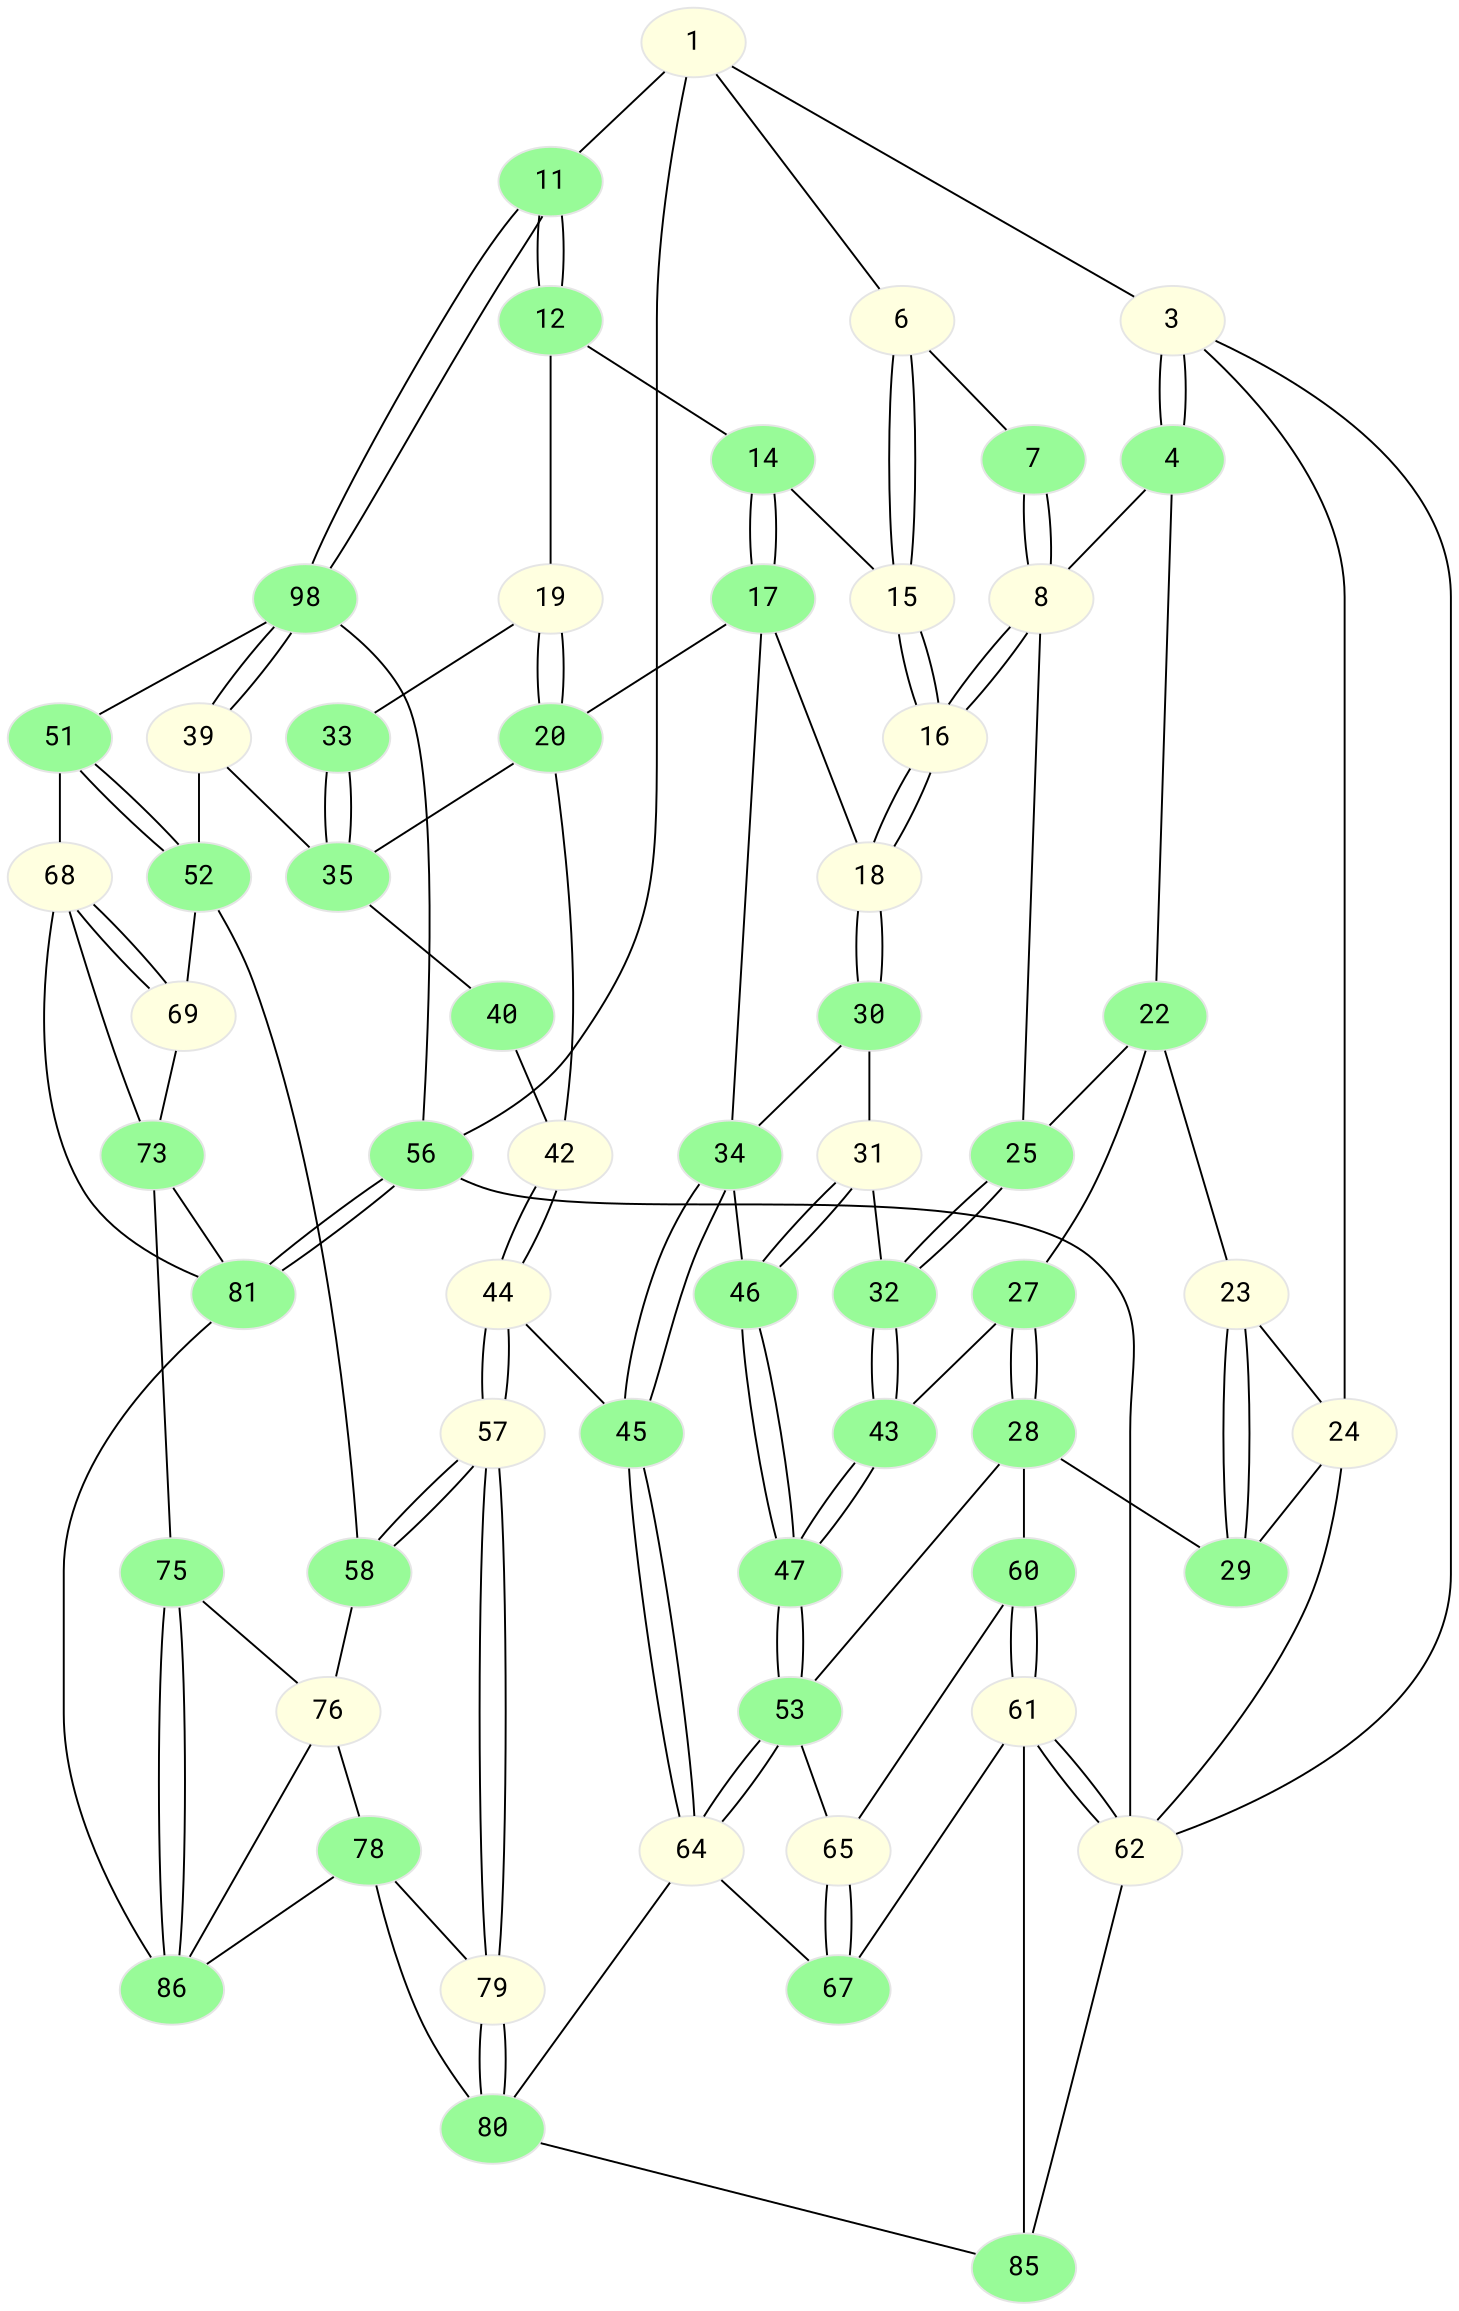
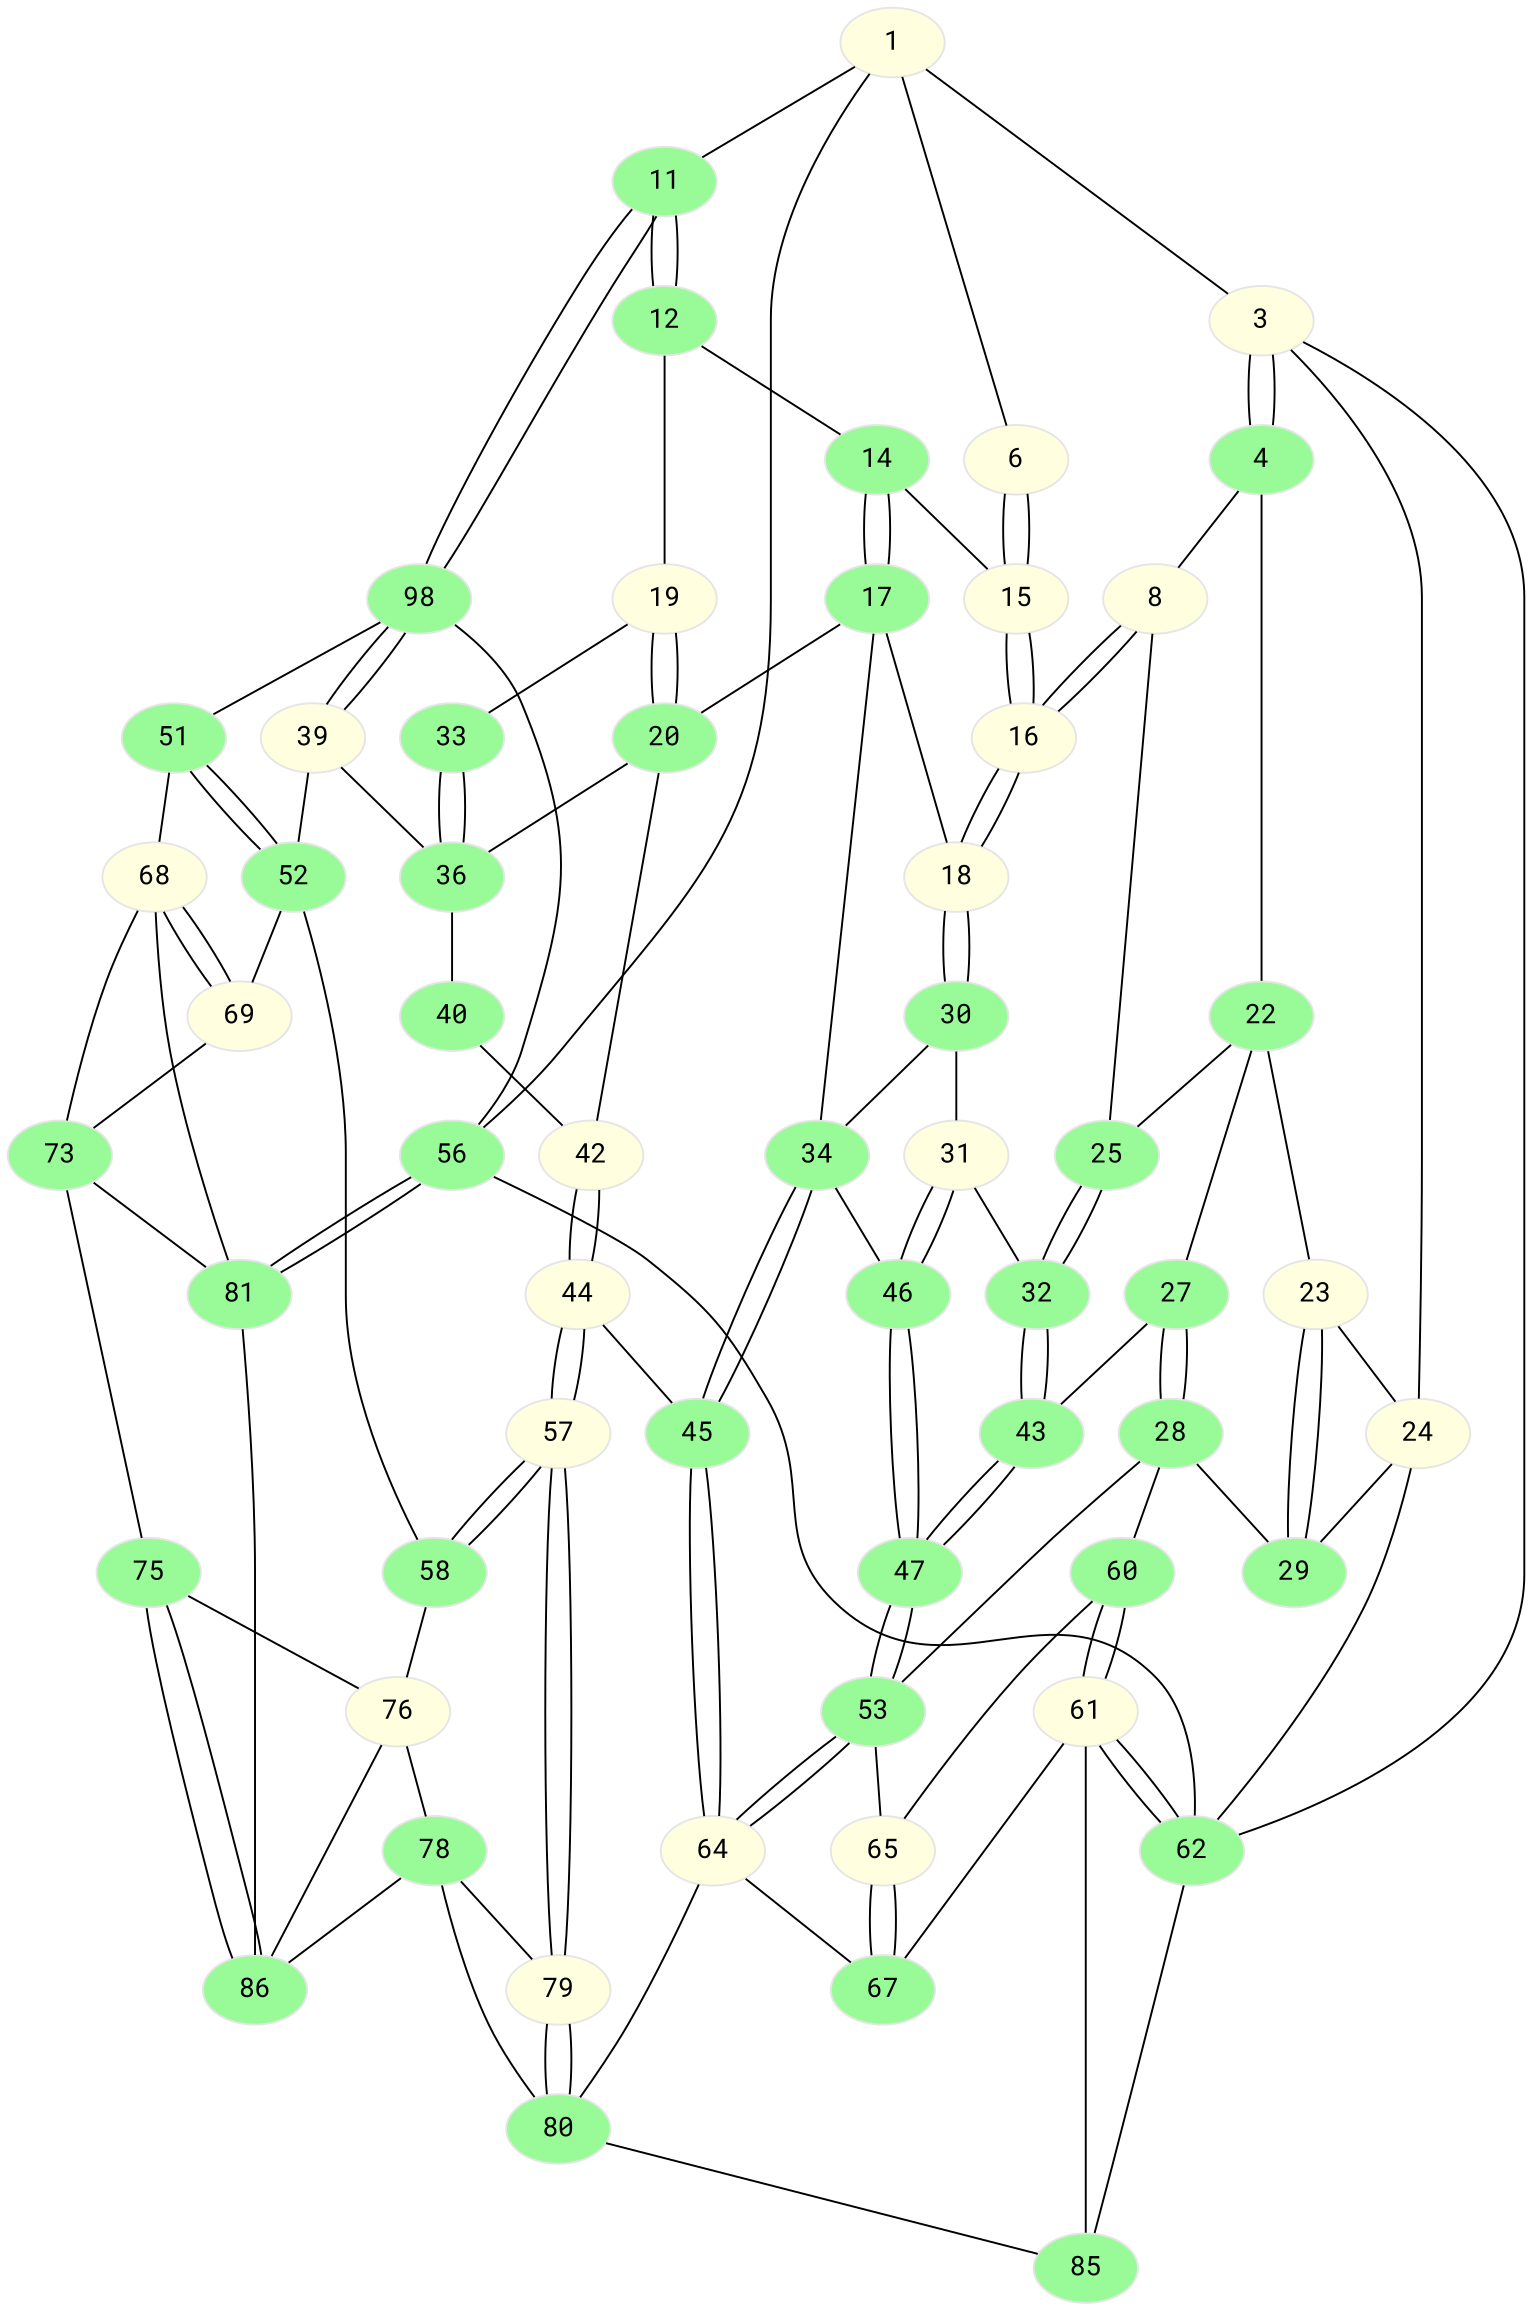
node "7": removed
node "35": label "35" -> "36"
node "62": fillcolor lightyellow -> palegreen
